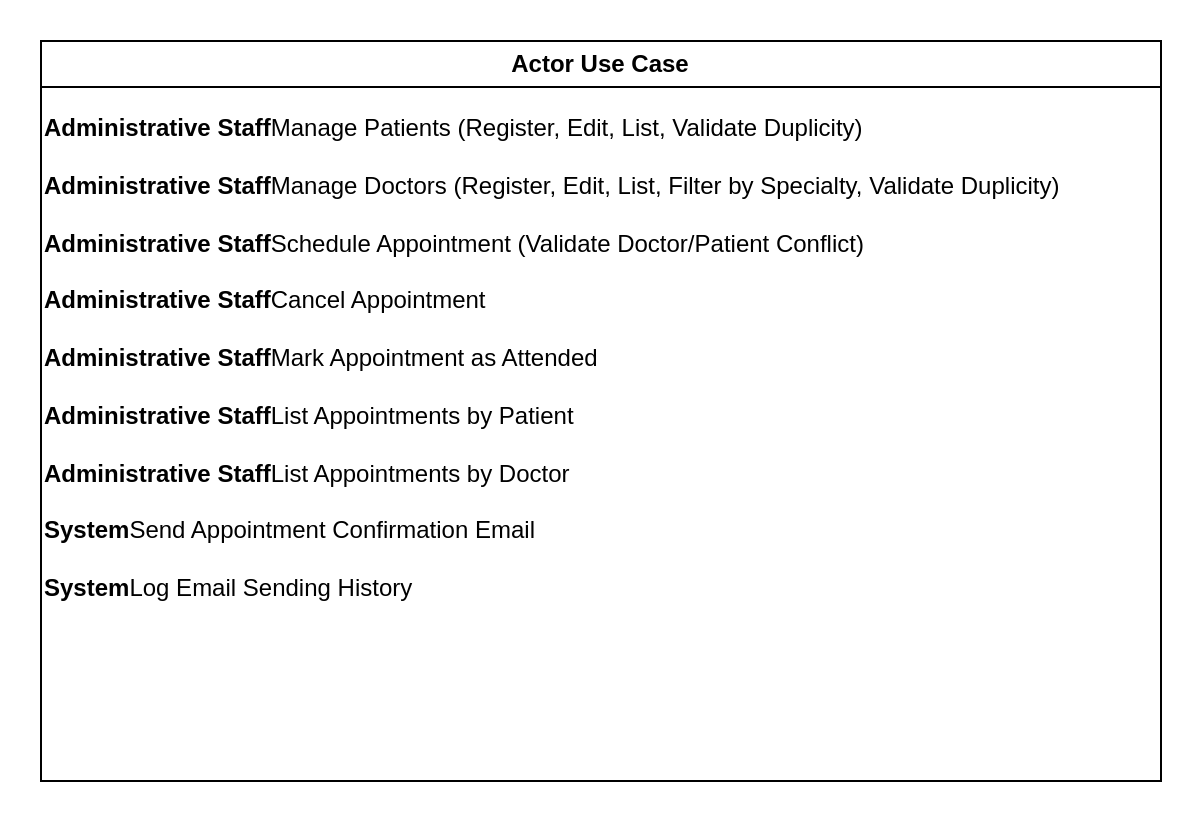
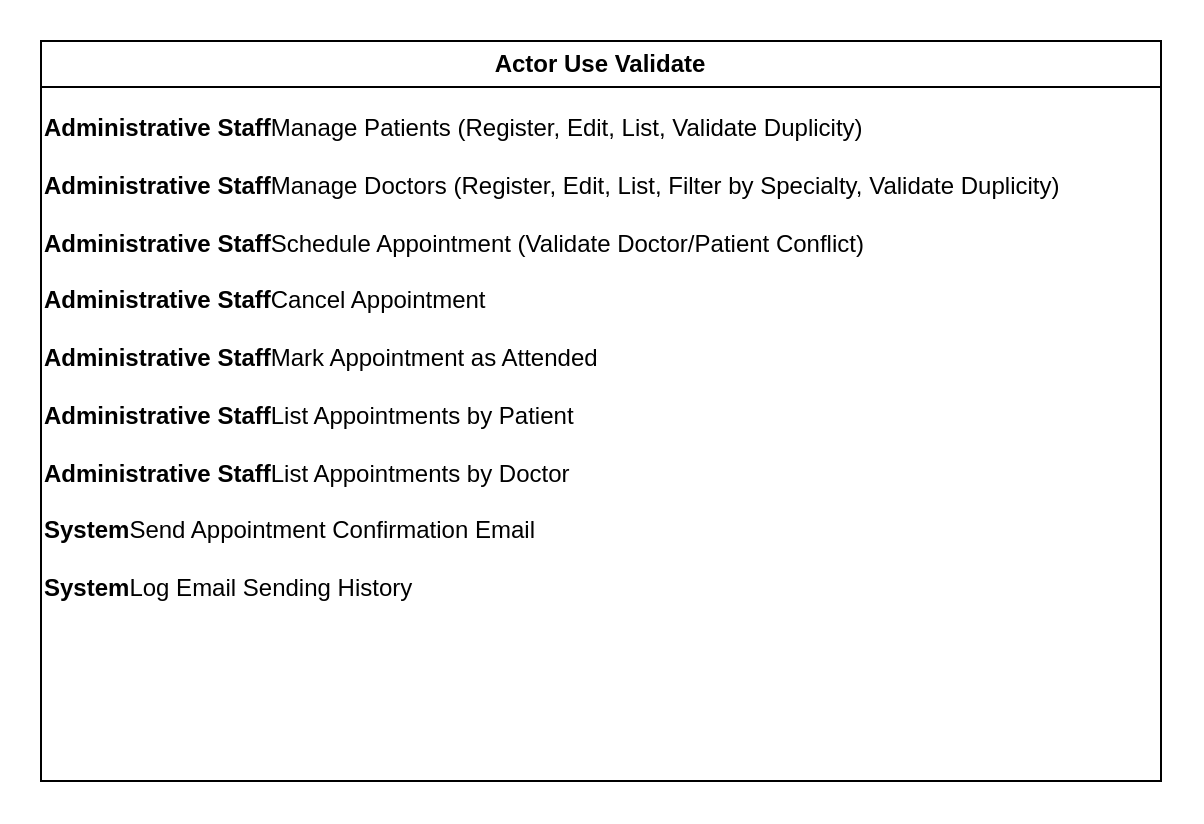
node "Actor Use Case": label "Actor Use Case" -> "Actor Use Validate"
